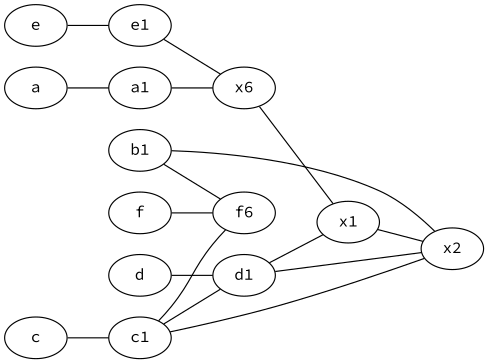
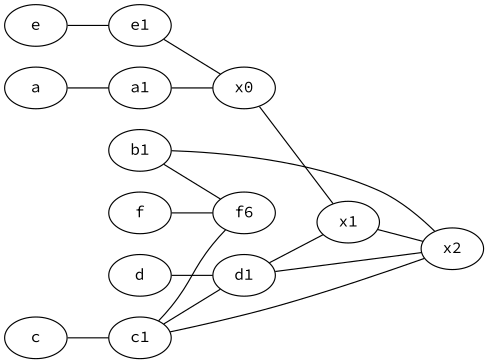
node "x6": label "x6" -> "x0"
